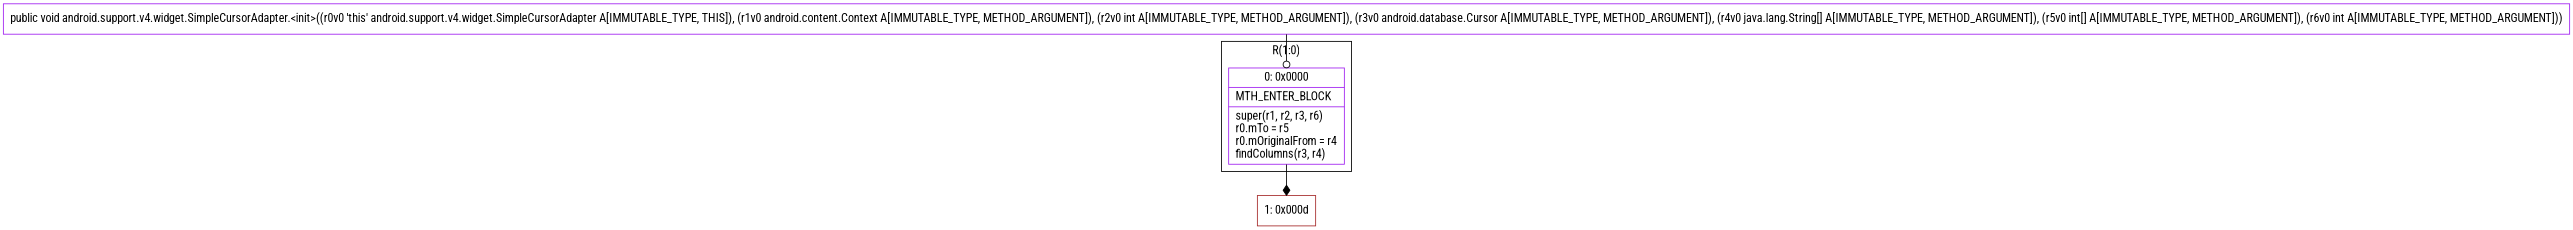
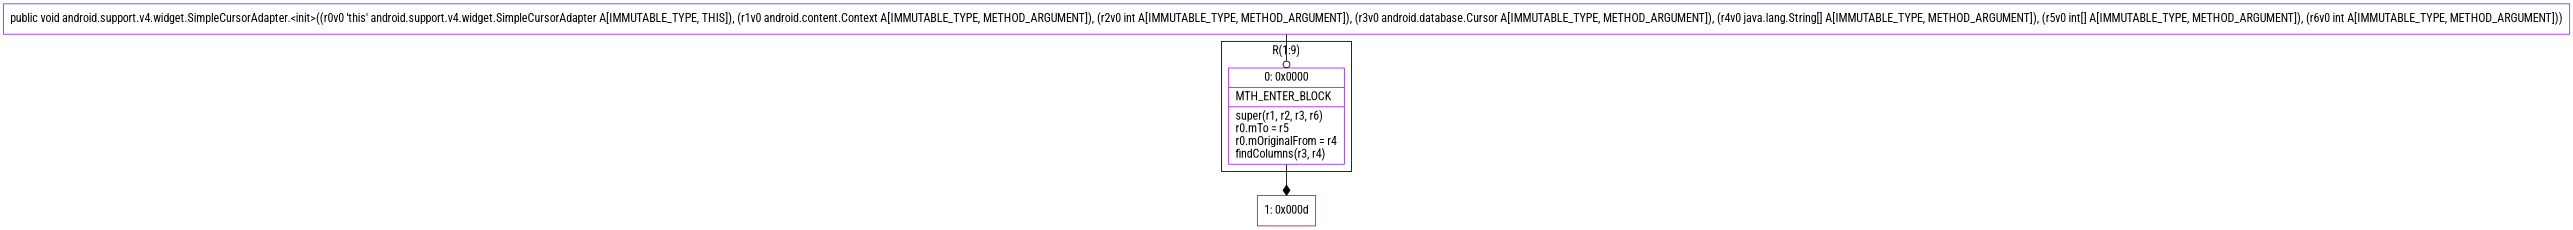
cluster "R(1:0)": label "R(1:0)" -> "R(1:9)"
